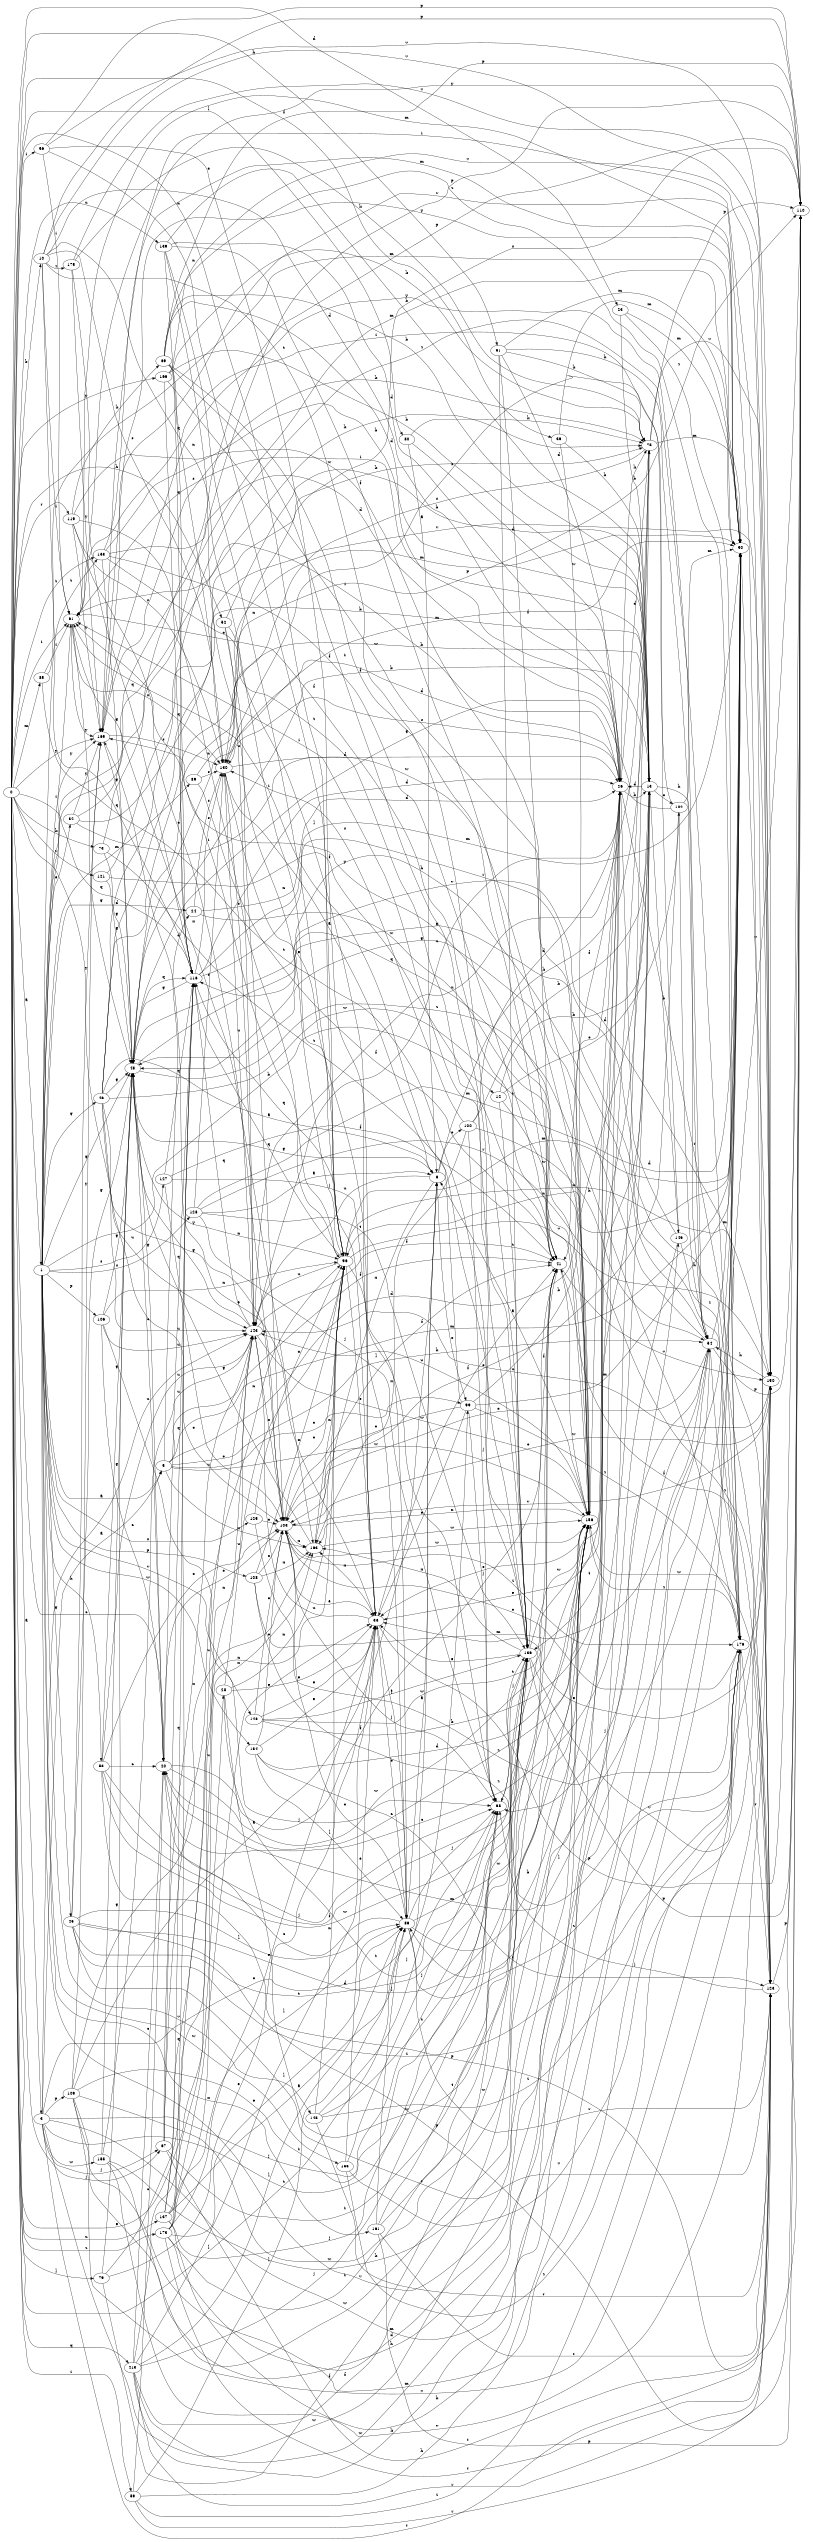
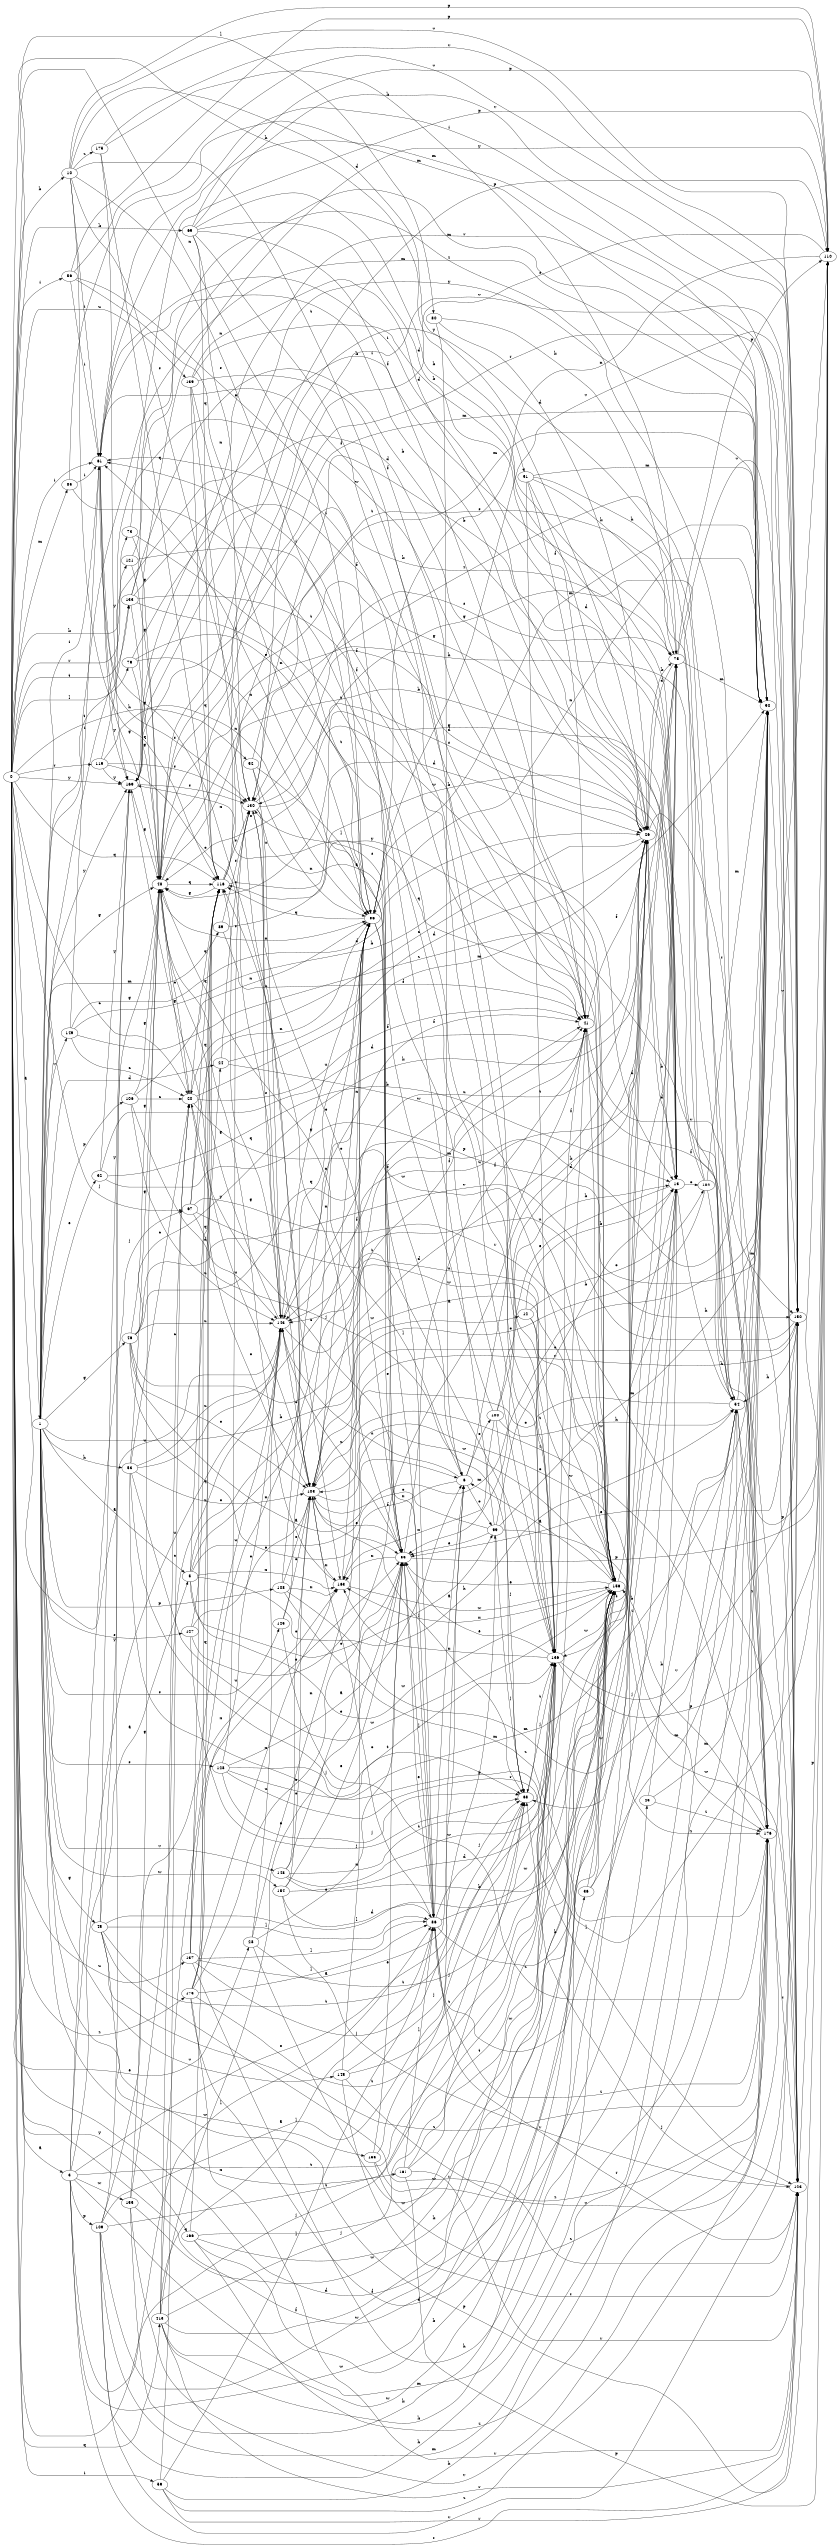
edge "119" -> "69": now "0" -> "69"
edge "13" -> "149": reversed
